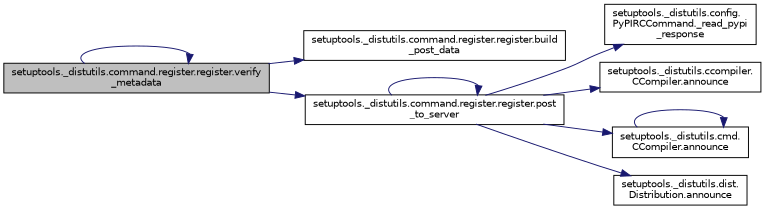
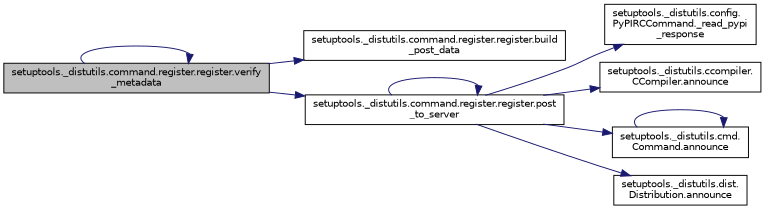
node "setuptools._distutils.cmd. CCompiler.announce": label "setuptools._distutils.cmd. CCompiler.announce" -> "setuptools._distutils.cmd. Command.announce"
